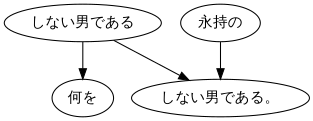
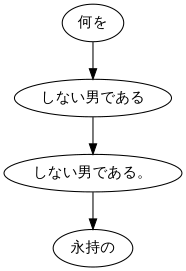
edge "しない男である" -> "何を": reversed
edge "永持の" -> "しない男である。": reversed
